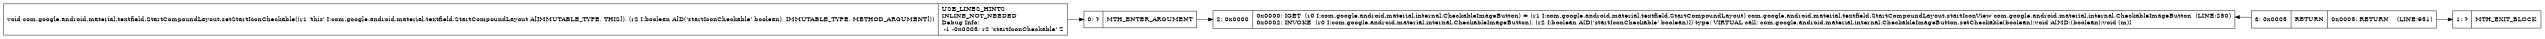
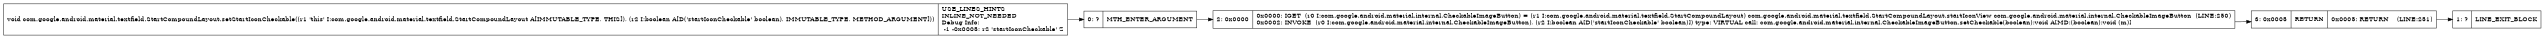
edge "3: 0x0005" -> "2: 0x0000": reversed
node "3: 0x0005": text "0x0005: RETURN    (LINE:951)" -> "0x0005: RETURN    (LINE:251)"
node "1: ?": text "MTH_EXIT_BLOCK" -> "LINE_EXIT_BLOCK"
